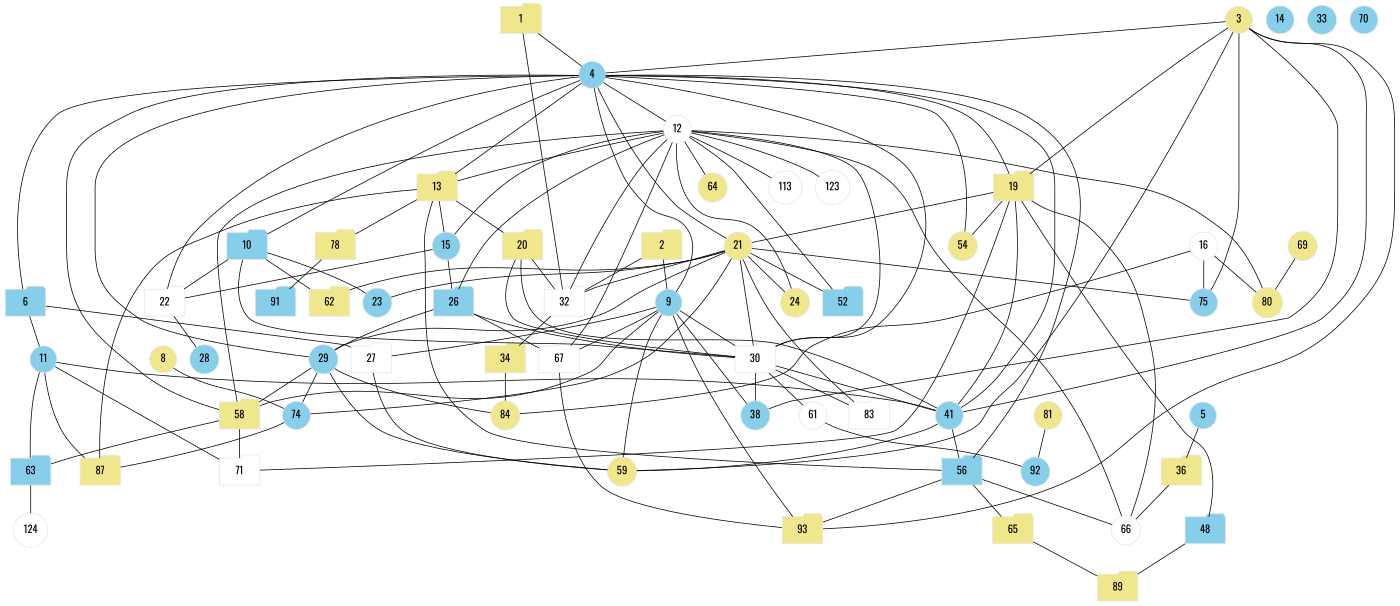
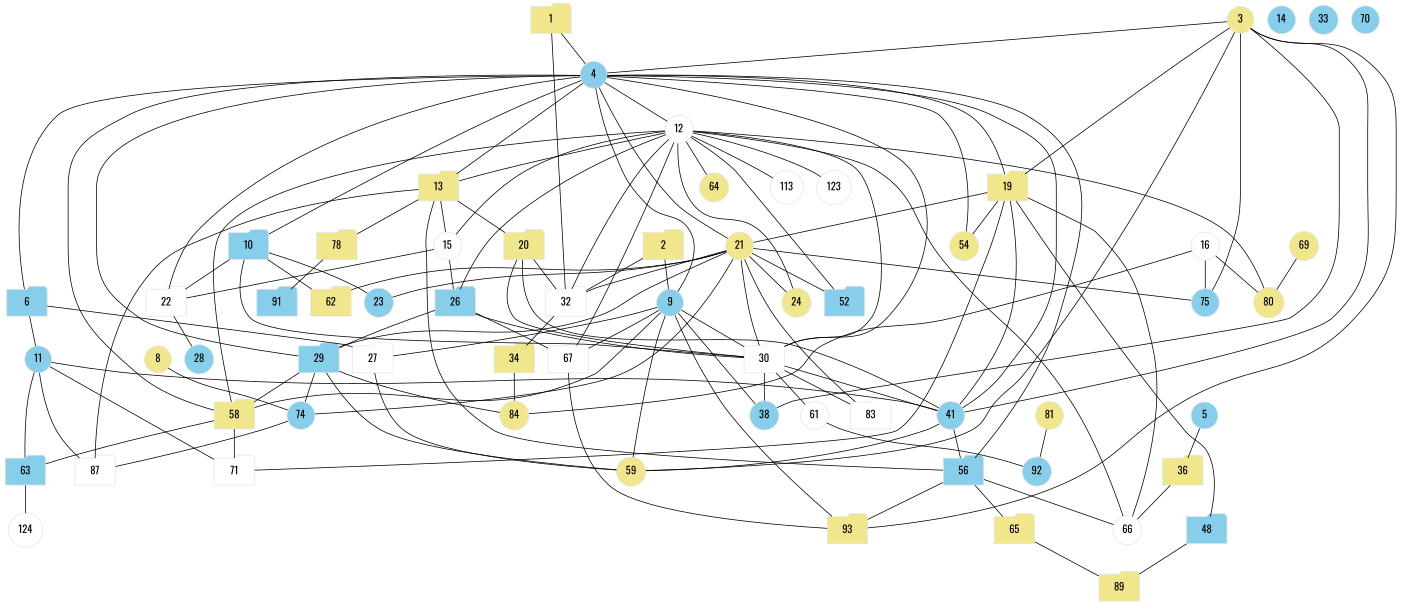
node "15": fillcolor skyblue -> white
node "29": shape circle -> folder
node "87": fillcolor khaki -> white
